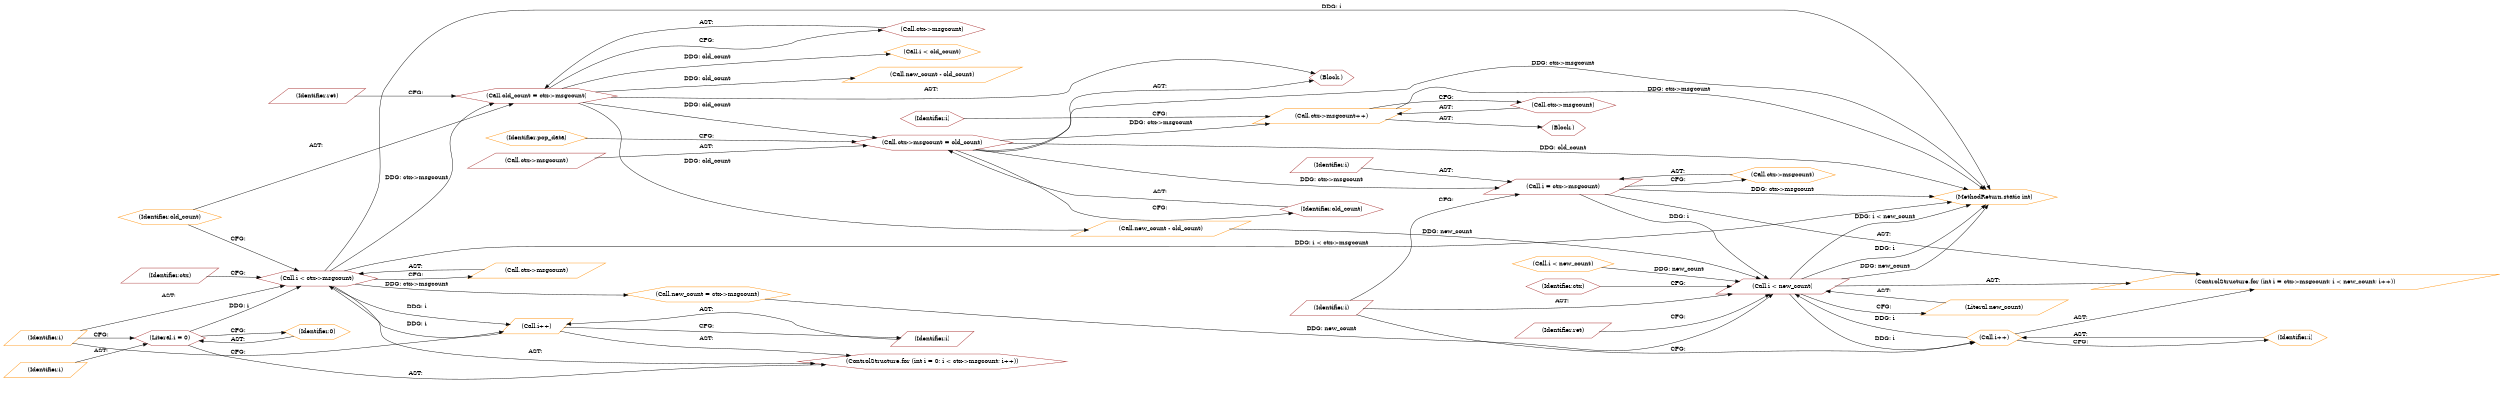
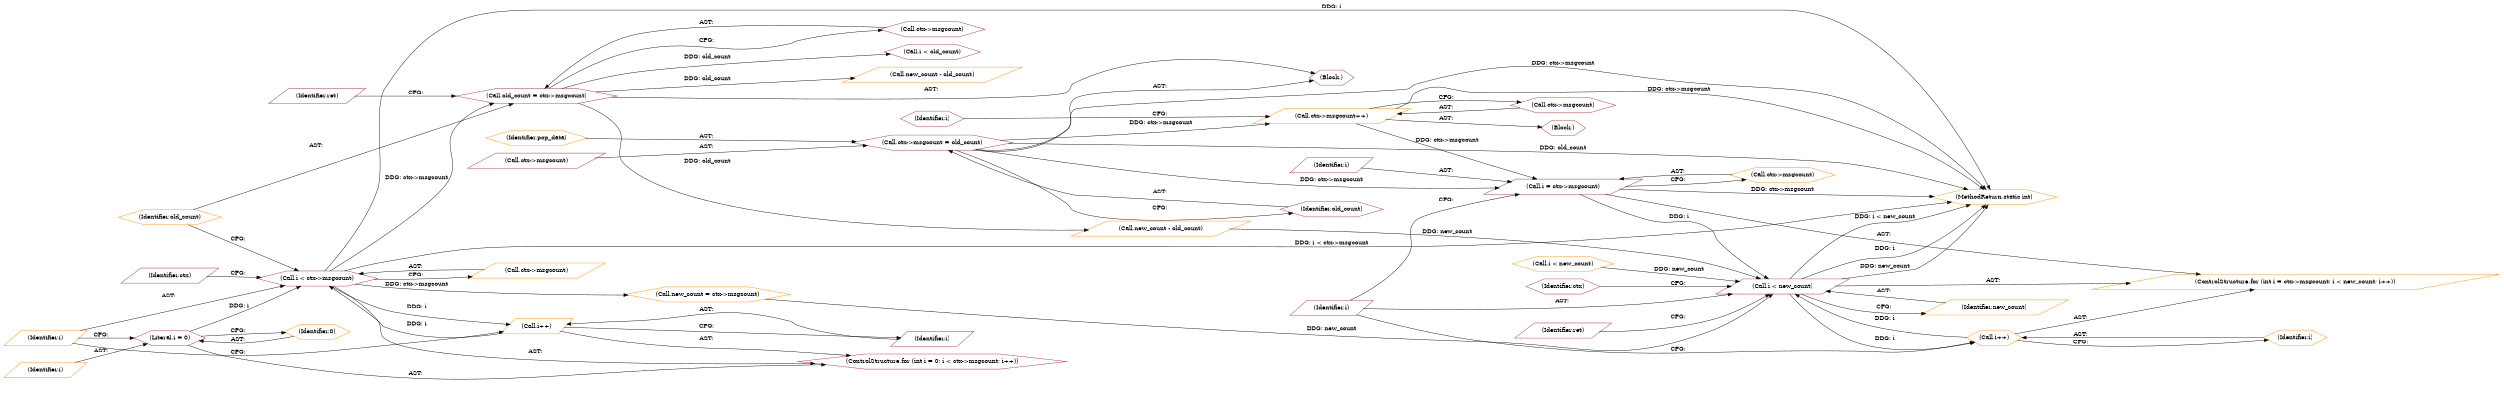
node "(Call,i < old_count)": color darkorange -> brown
edge "(Call,old_count = ctx->msgcount)" -> "(Call,ctx->msgcount = old_count)": removed, label "DDG: old_count"
edge "(Identifier,pop_data)" -> "(Call,ctx->msgcount = old_count)": label "CFG: " -> "AST: "
edge "(Call,ctx->msgcount++)" -> "(Call,i = ctx->msgcount)": added, label "DDG: ctx->msgcount"
node "(Literal,new_count)": label "(Literal,new_count)" -> "(Identifier,new_count)"
